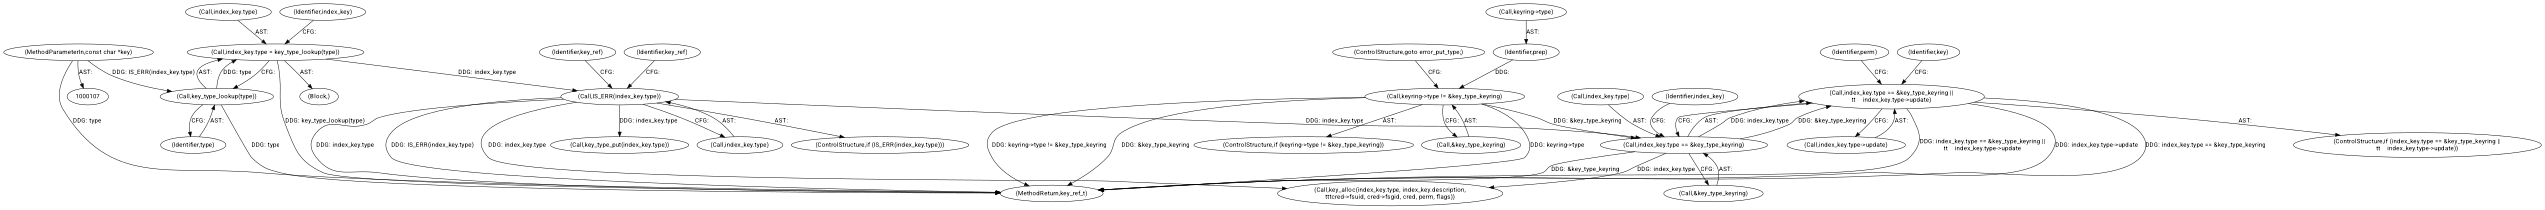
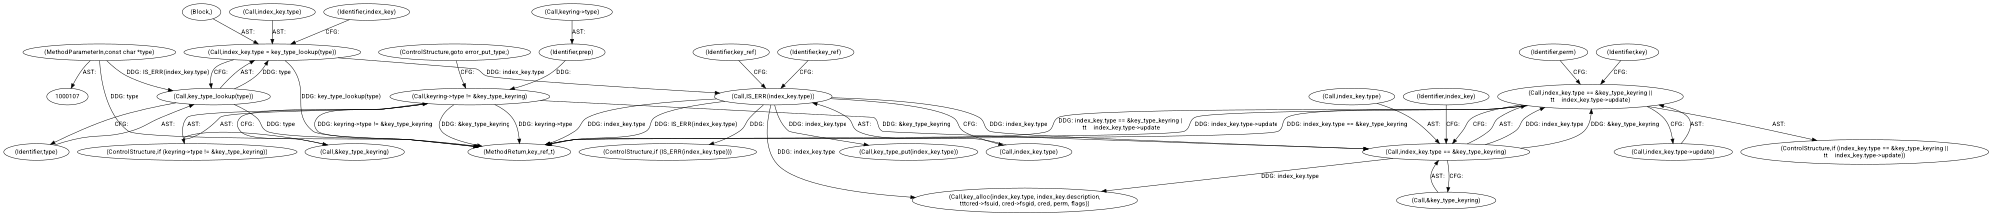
node "(MethodParameterIn,const char *key)": label "(MethodParameterIn,const char *key)" -> "(MethodParameterIn,const char *type)"
edge "(Call,index_key.type = key_type_lookup(type))" -> "(Block,)": reversed
edge "(Call,IS_ERR(index_key.type))" -> "(ControlStructure,if (IS_ERR(index_key.type)))": label "AST: " -> "DDG: "
edge "(Call,index_key.type == &key_type_keyring)" -> "(MethodReturn,key_ref_t)": removed, label "DDG: &key_type_keyring"
